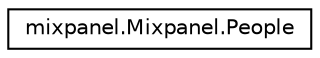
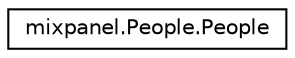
node "mixpanel.Mixpanel.People": label "mixpanel.Mixpanel.People" -> "mixpanel.People.People"
